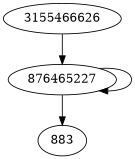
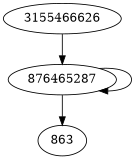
node "876465227": label "876465227" -> "876465287"
node "883": label "883" -> "863"
